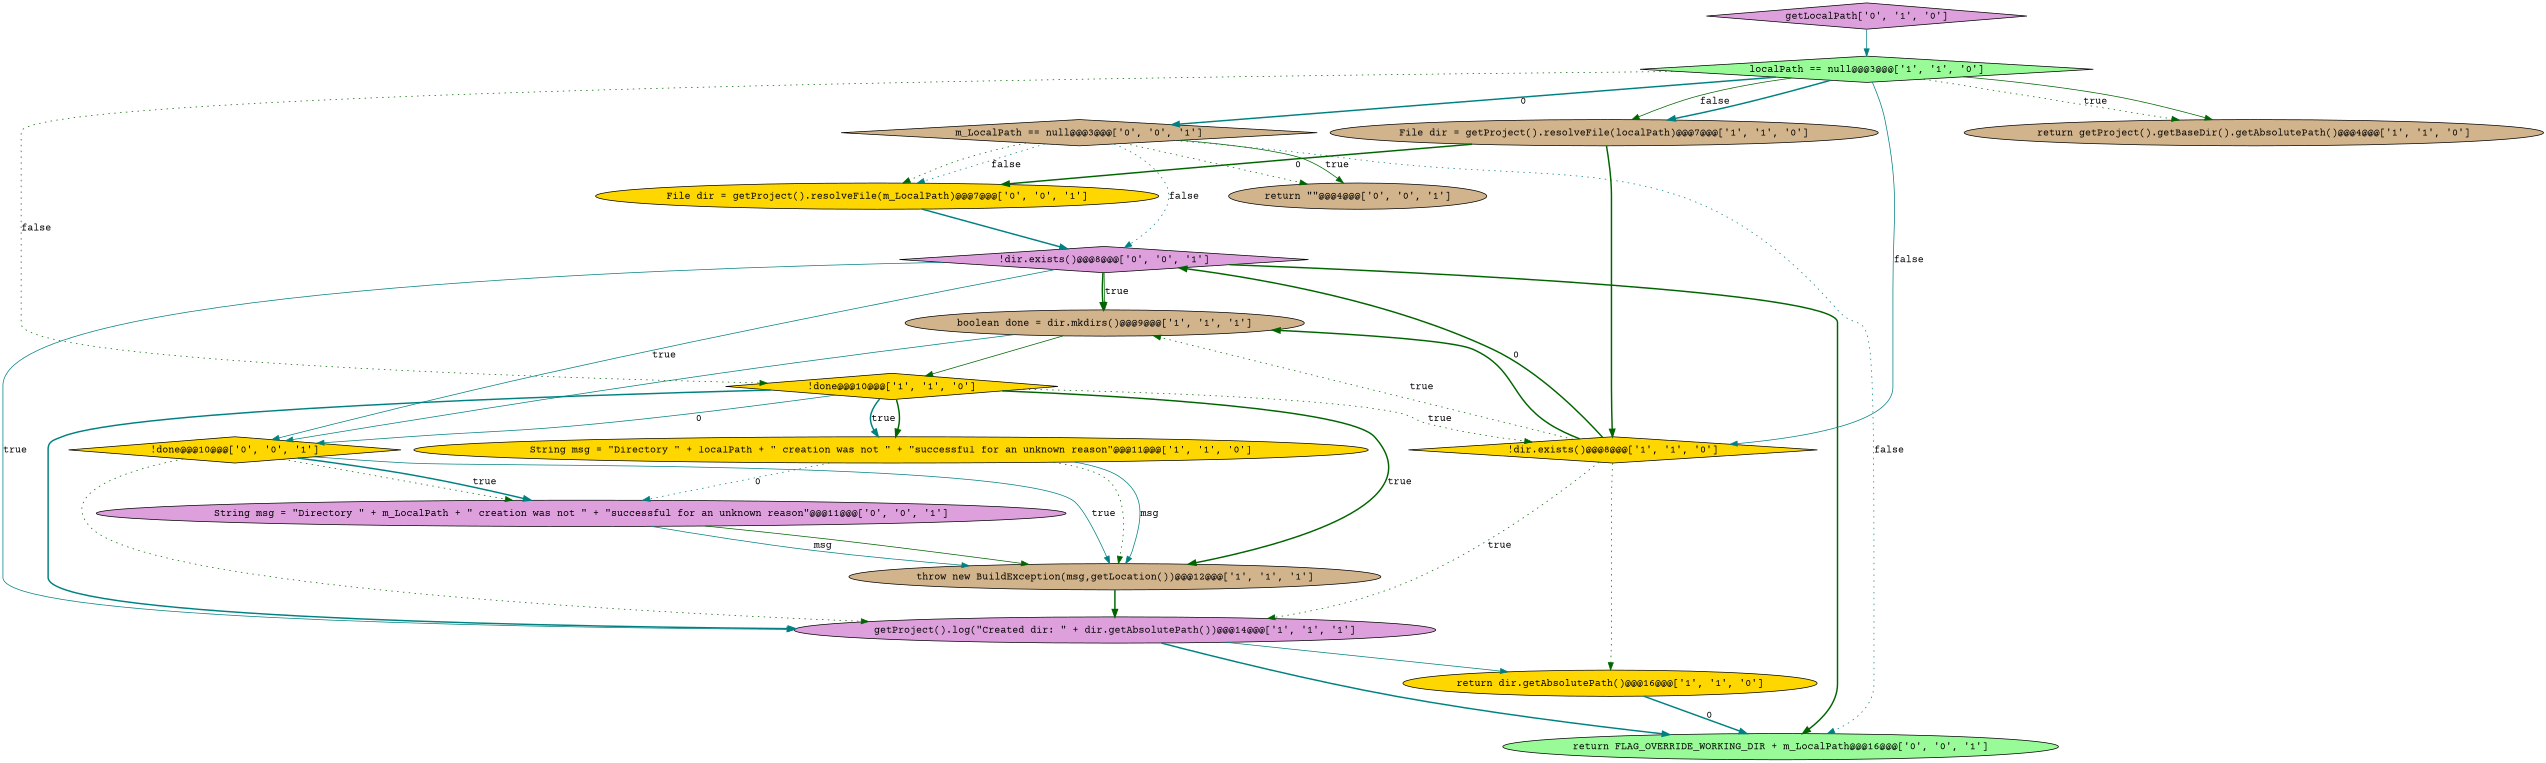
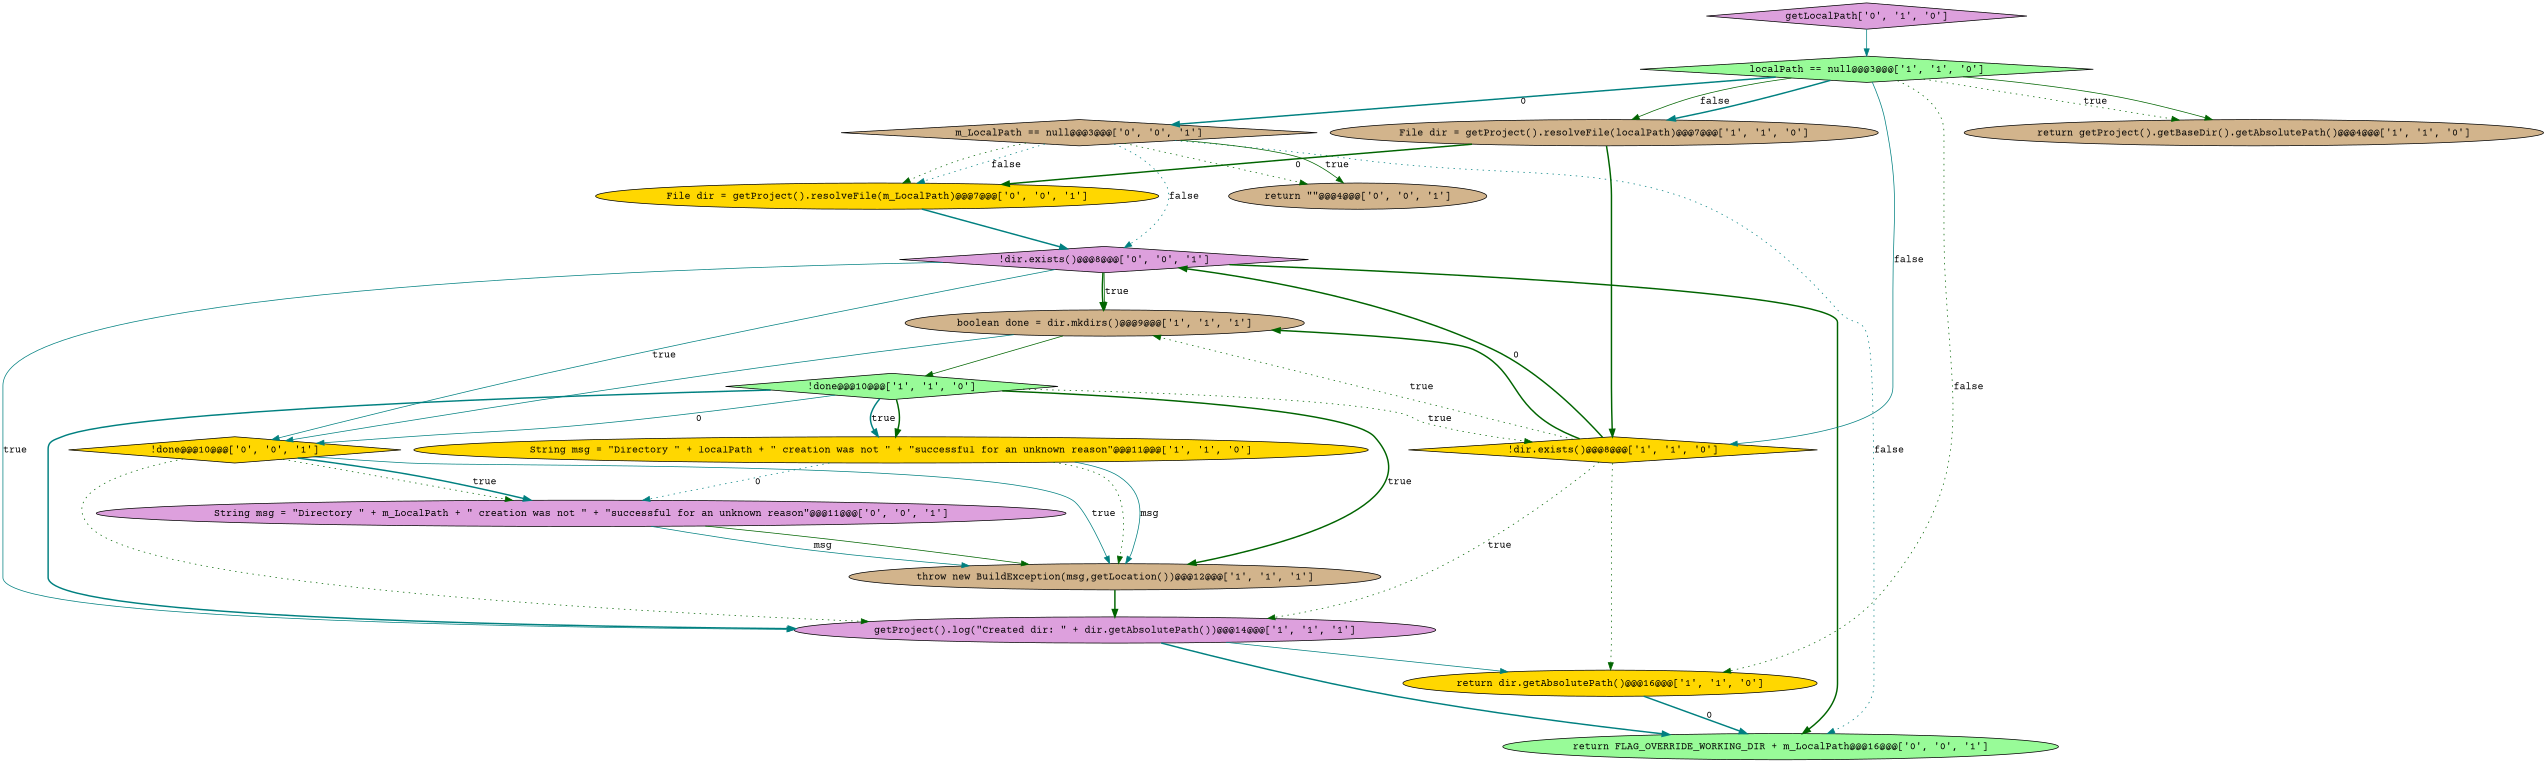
edge "localPath == null@@@3@@@['1', '1', '0']" -> "!done@@@10@@@['1', '1', '0']": now "localPath == null@@@3@@@['1', '1', '0']" -> "return dir.getAbsolutePath()@@@16@@@['1', '1', '0']"
node "!done@@@10@@@['1', '1', '0']": fillcolor gold -> palegreen
